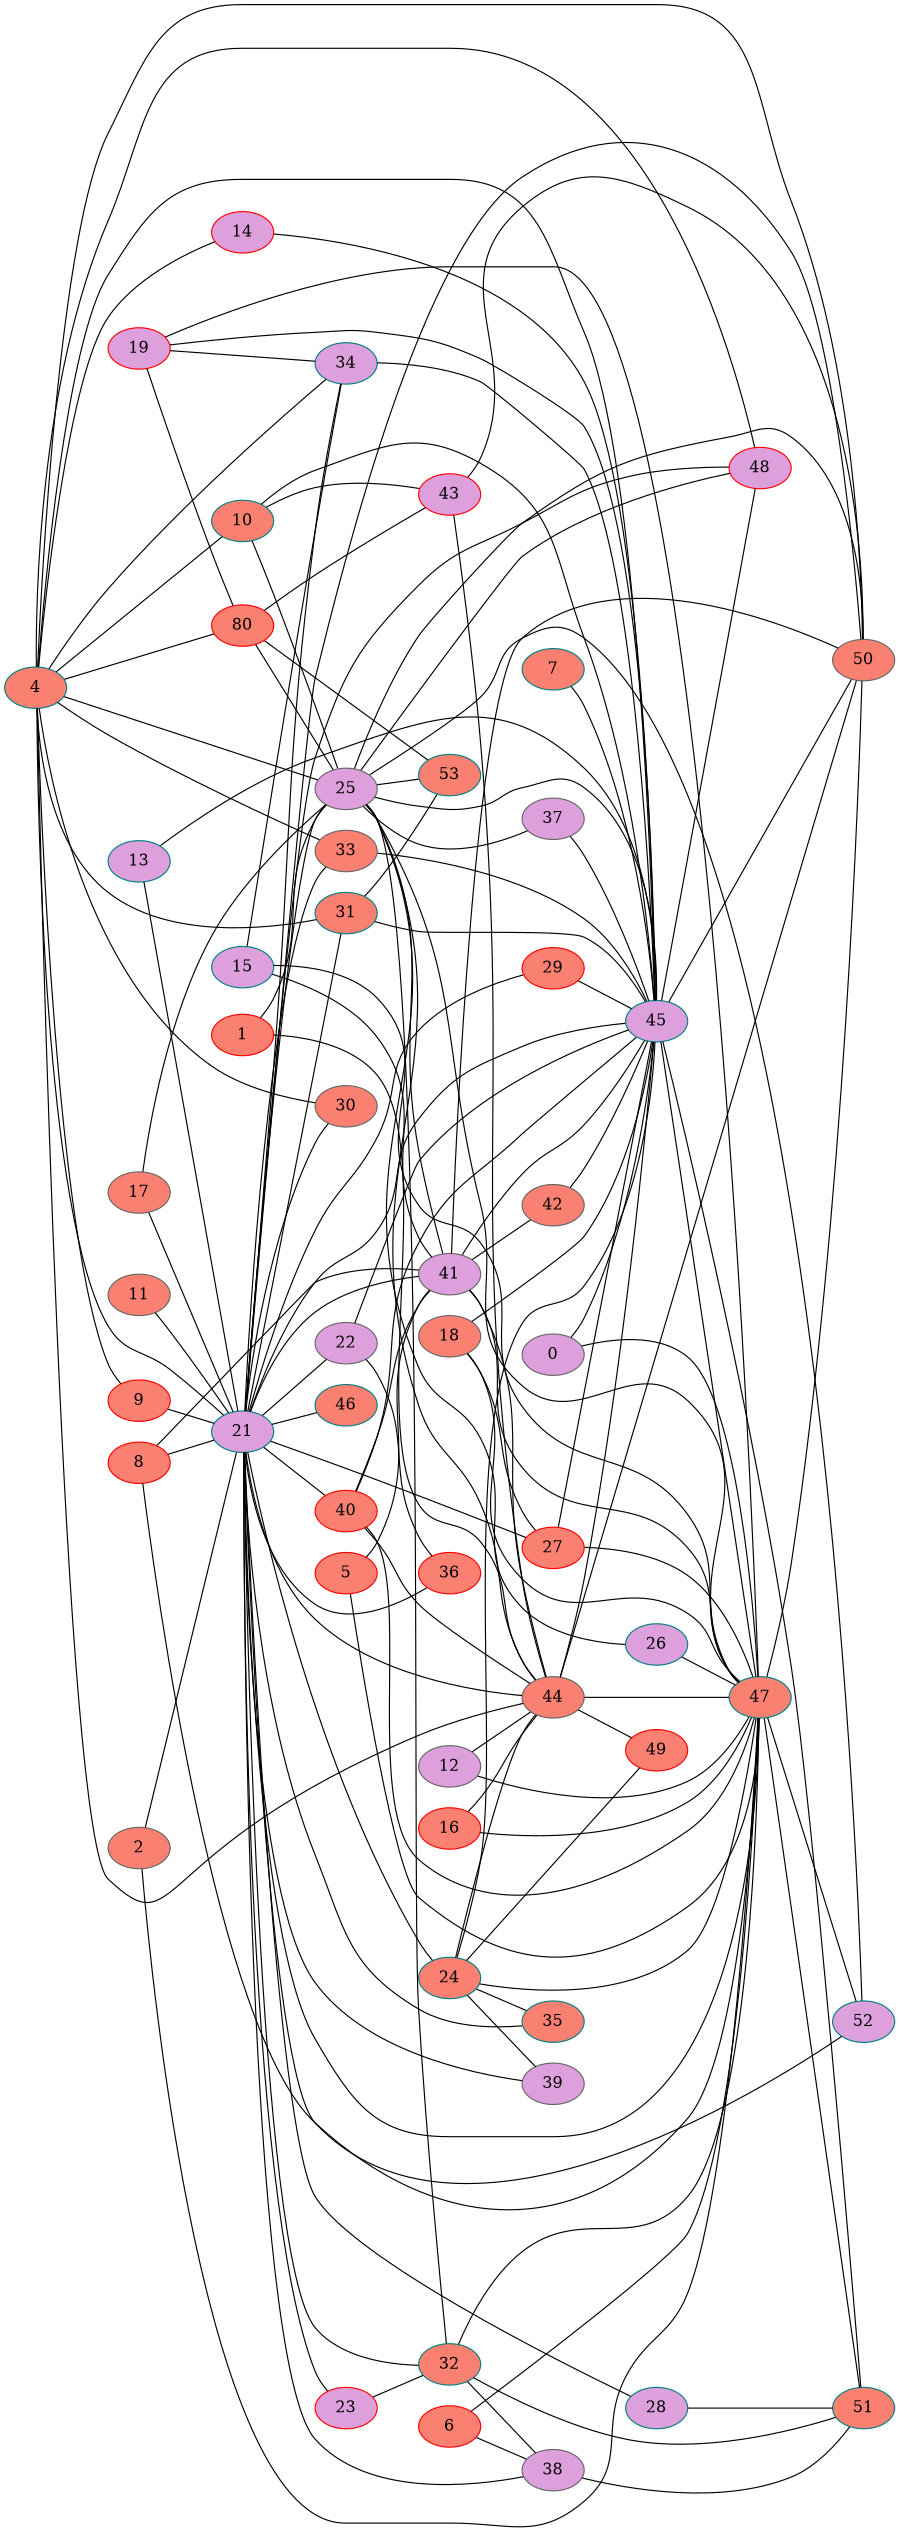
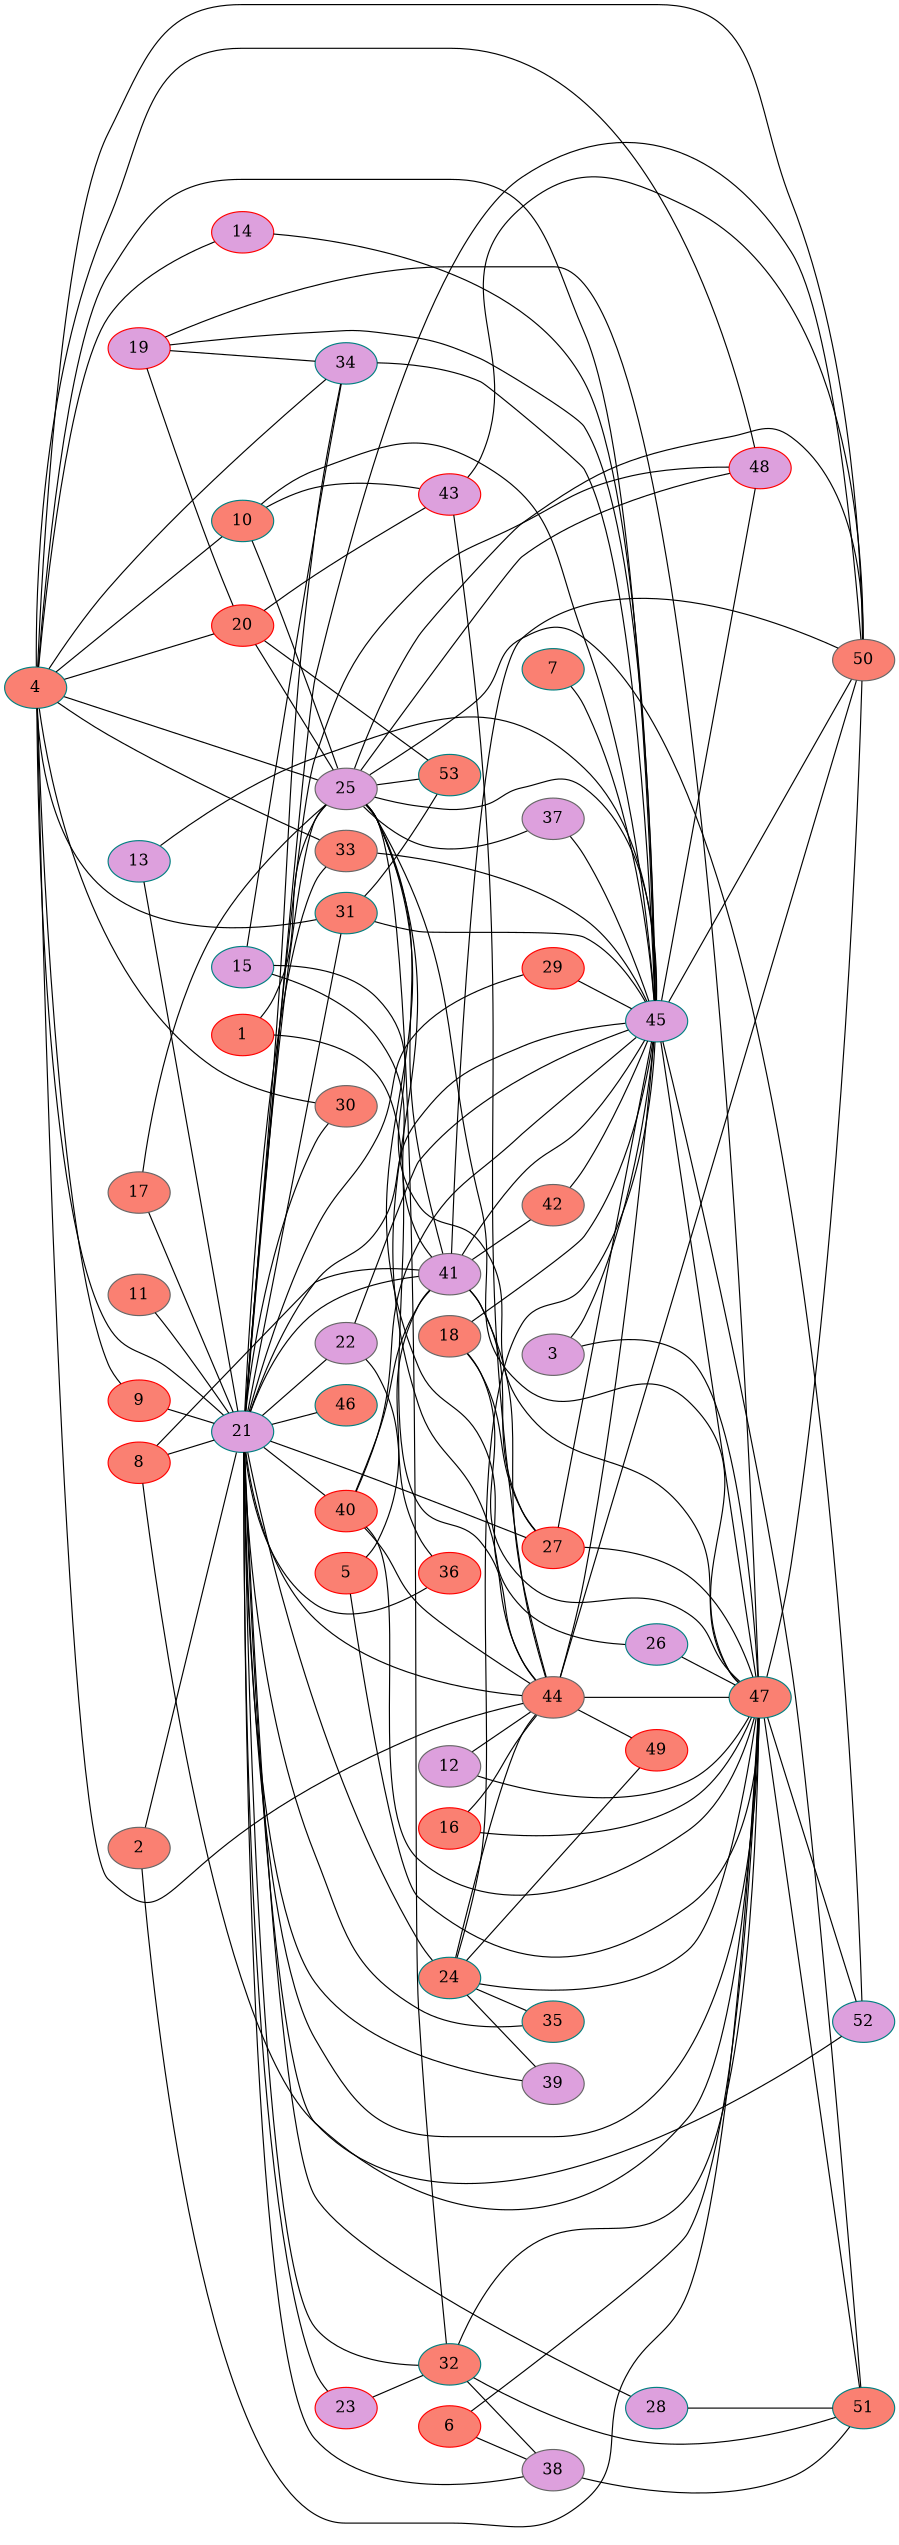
node "80": label "80" -> "20"
node "0": label "0" -> "3"
edge "41" -- "47": now "41" -- "27"
